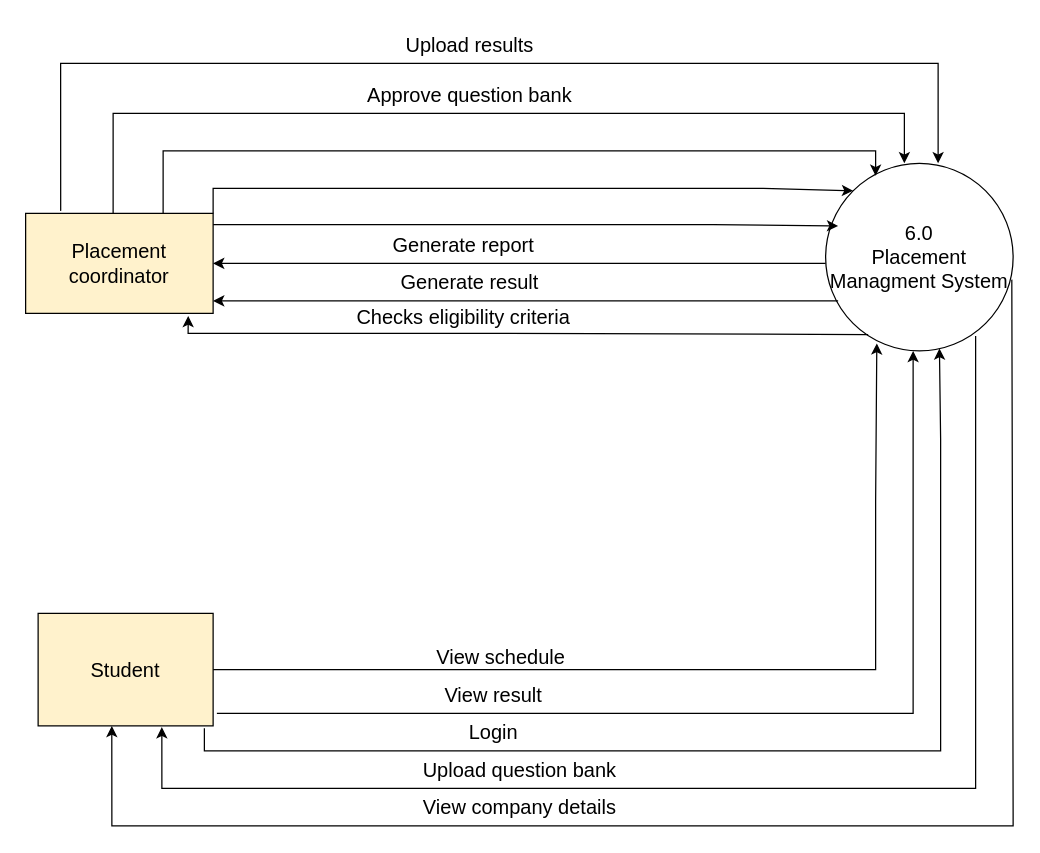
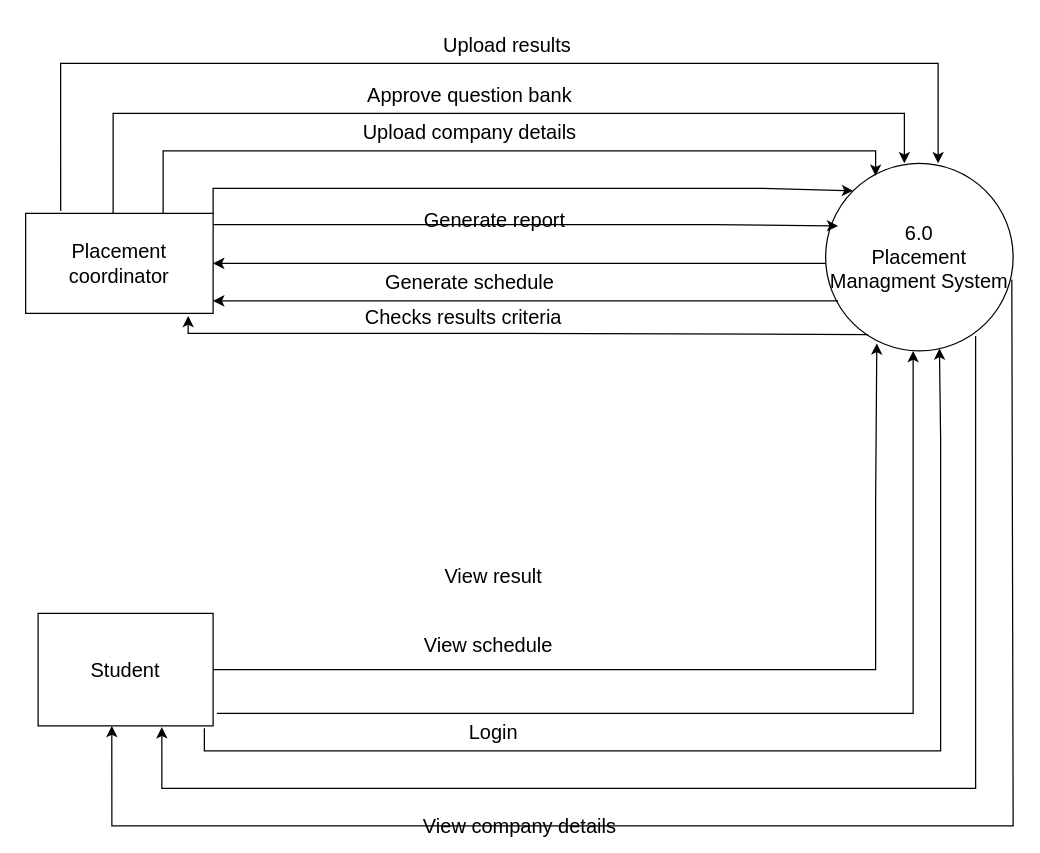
node "Upload results": moved (469, 44) -> (507, 44)
node "Upload company details": added
node "Generate report": moved (463, 244) -> (494, 219)
node "Placement coordinator": fillcolor #fff2cc -> #ffffff
node "Generate result": label "Generate result" -> "Generate schedule"
node "Checks eligibility criteria": label "Checks eligibility criteria" -> "Checks results criteria"
node "View schedule": moved (501, 657) -> (488, 644)
node "Student": fillcolor #fff2cc -> #ffffff
node "View result": moved (493, 694) -> (493, 576)
node "Upload question bank": removed
node "View company details": moved (519, 807) -> (519, 826)
